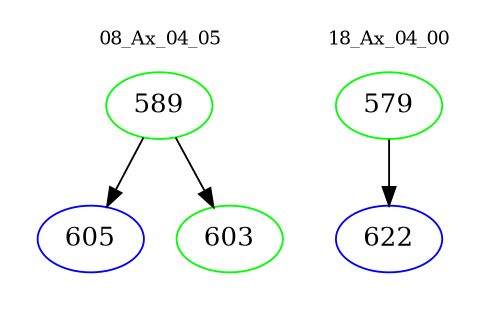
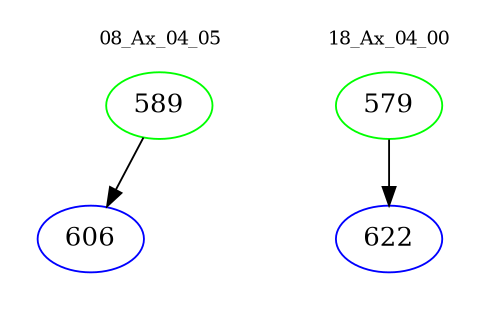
node "605": label "605" -> "606"
node "603": removed
